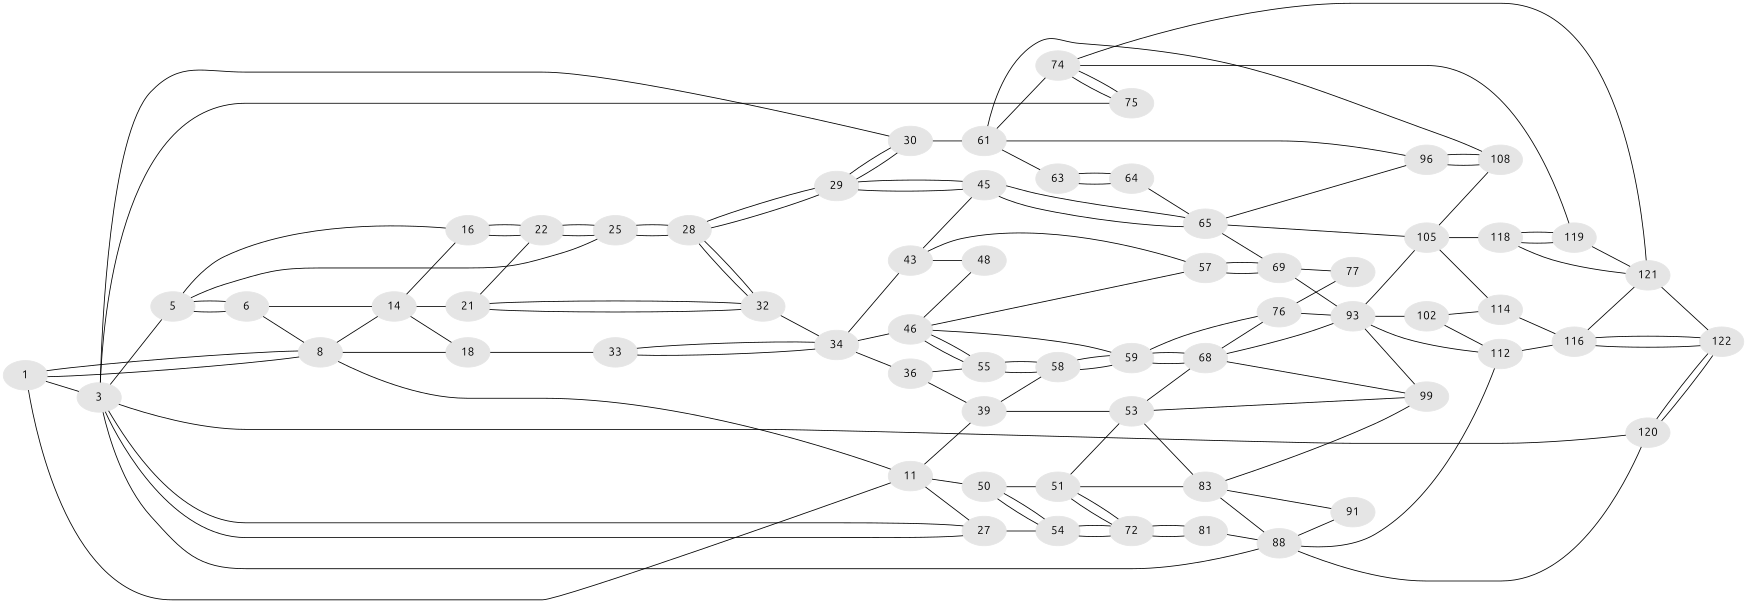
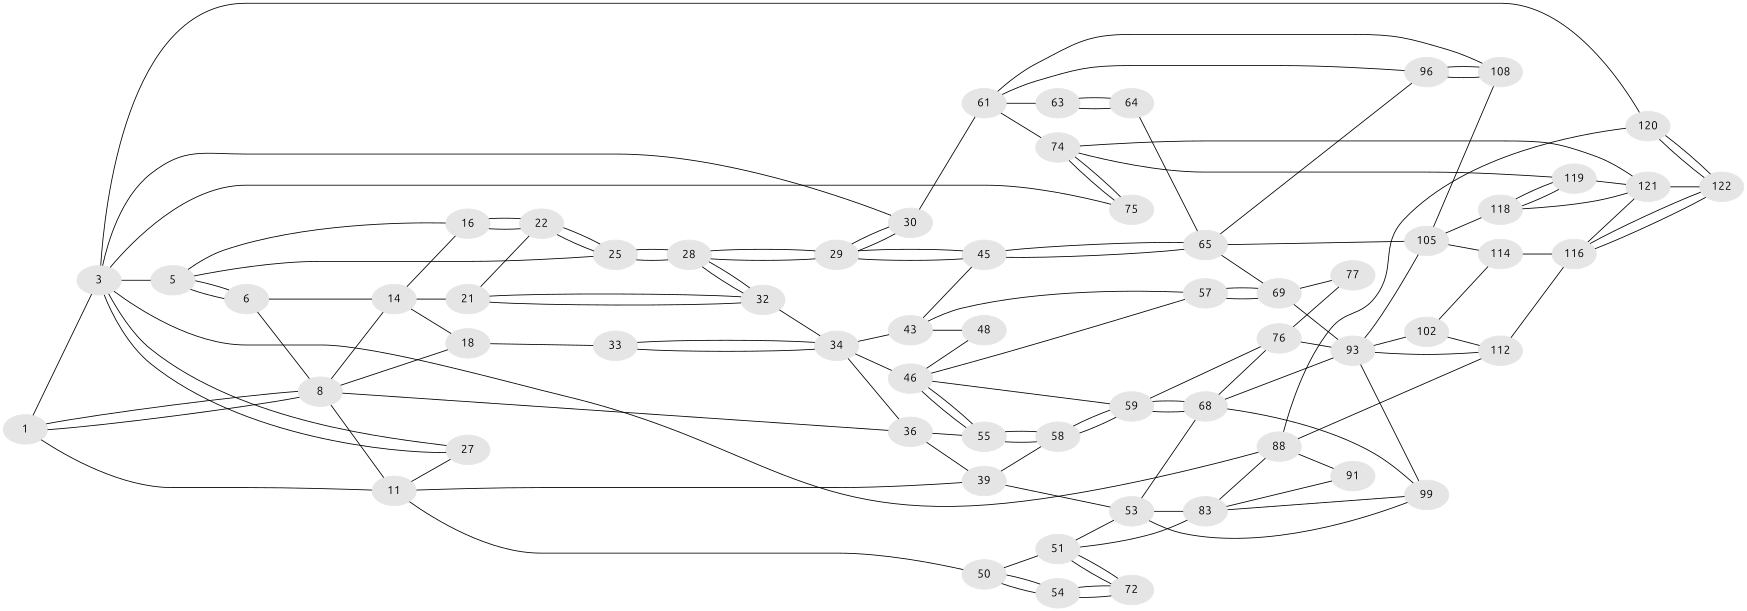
edge "8" -- "36": added
edge "27" -- "54": removed
node "81": removed
